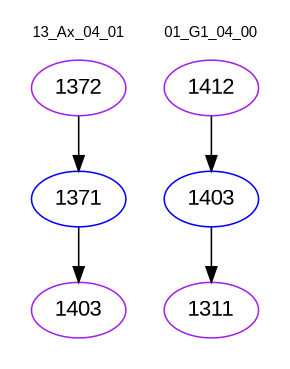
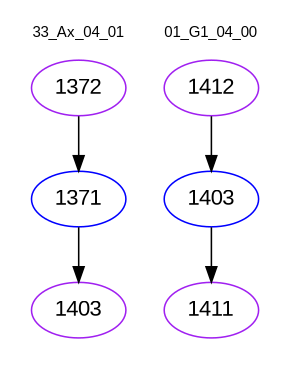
cluster "13_Ax_04_01": label "13_Ax_04_01" -> "33_Ax_04_01"
node "1311": label "1311" -> "1411"
